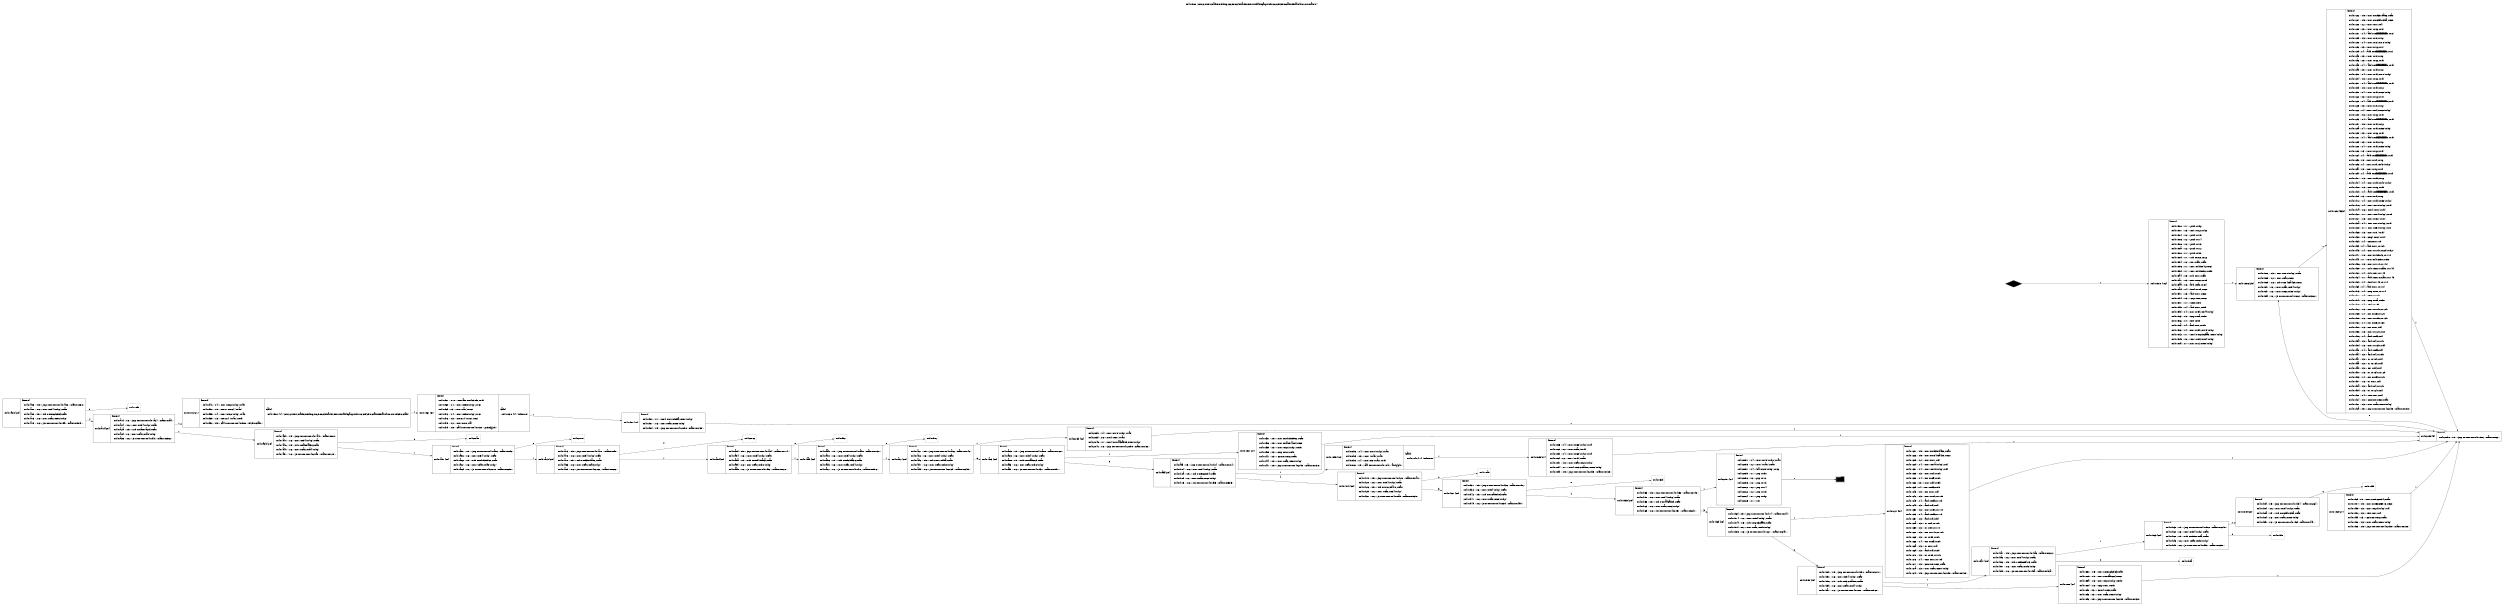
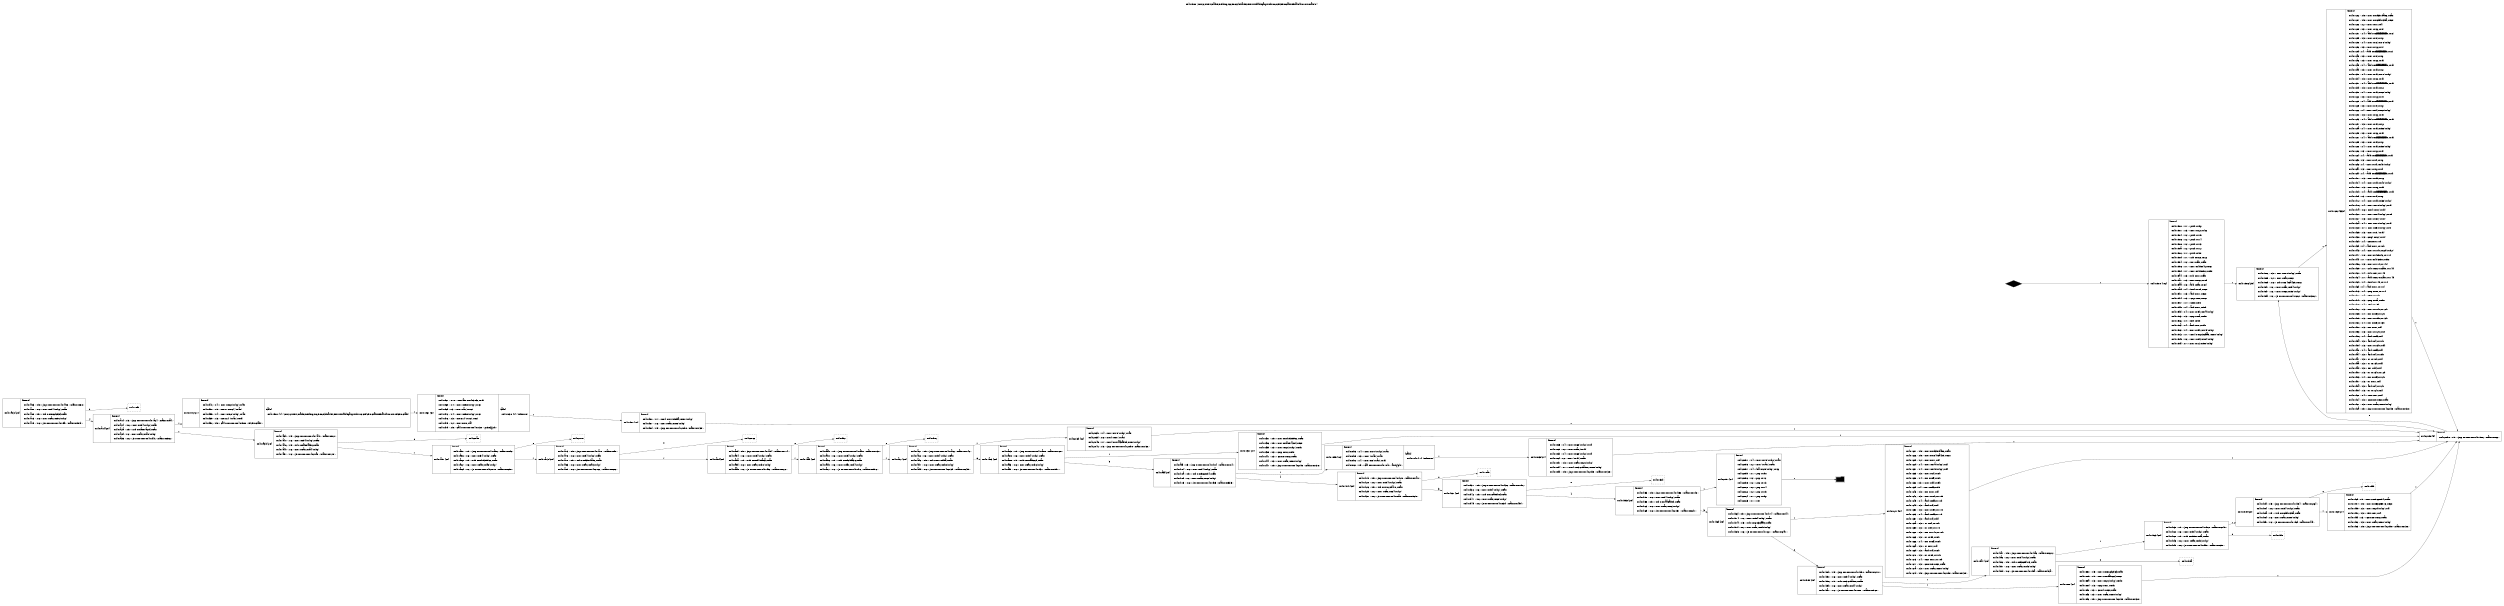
edge "0x401bdf [28]" -> "0x401dcf [27]": added, label "1"
